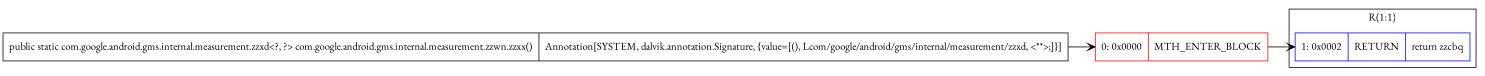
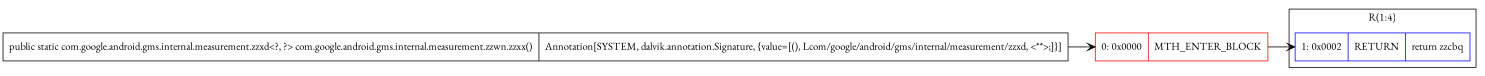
cluster "R(1:1)": label "R(1:1)" -> "R(1:4)"
